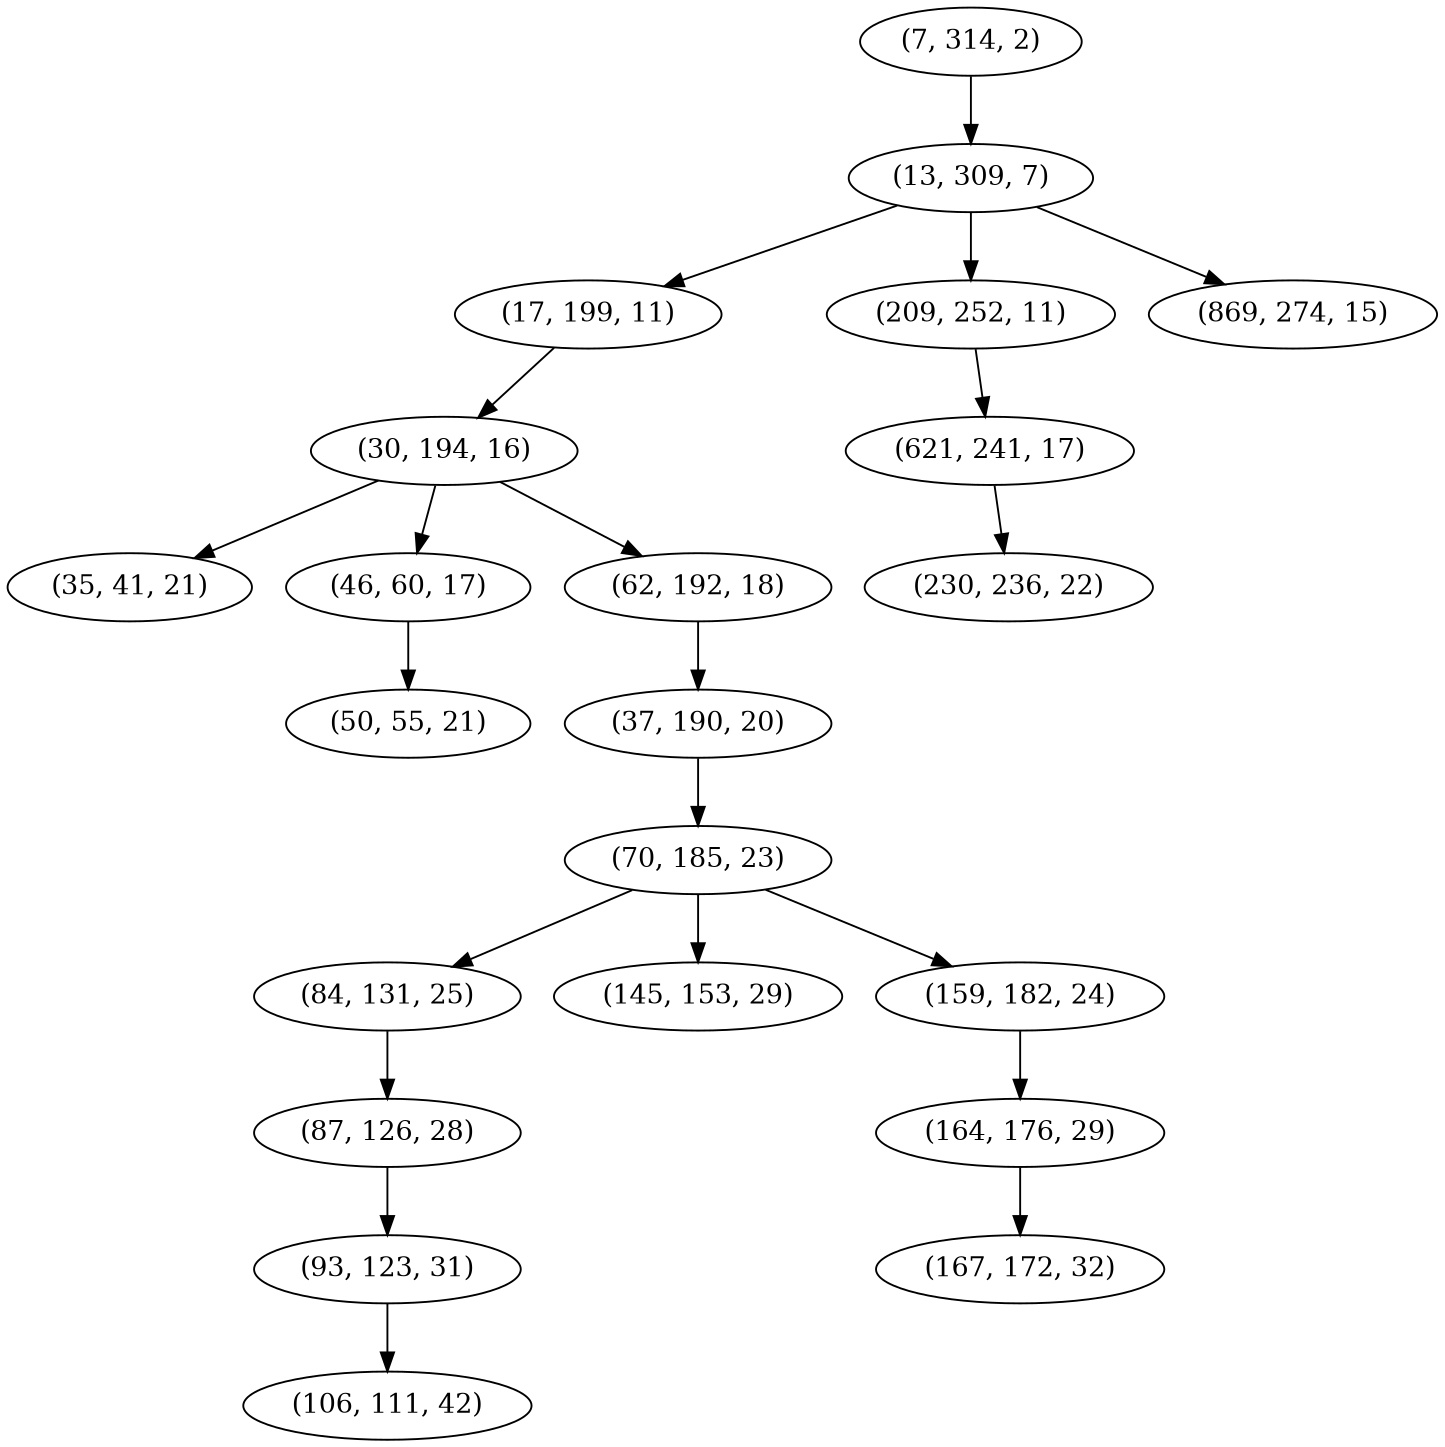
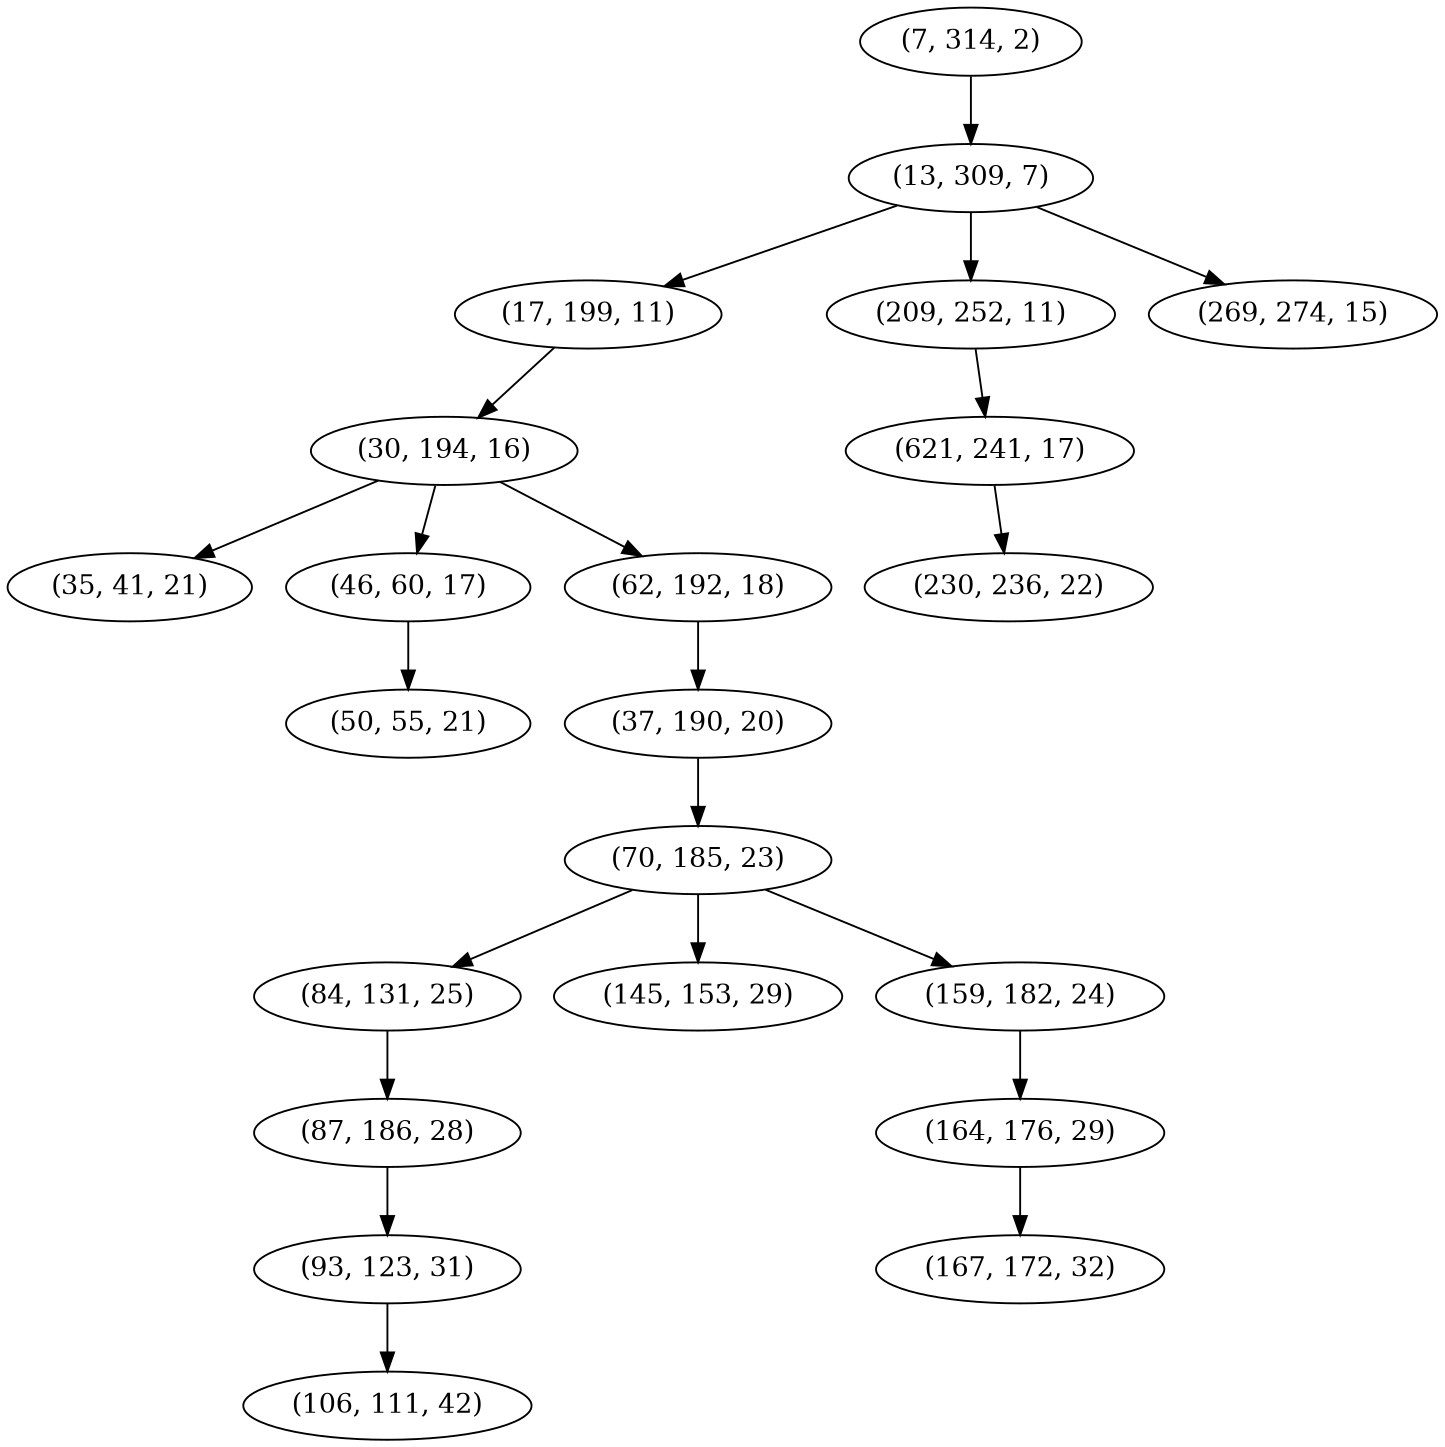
node "(869, 274, 15)": label "(869, 274, 15)" -> "(269, 274, 15)"
node "(87, 126, 28)": label "(87, 126, 28)" -> "(87, 186, 28)"
